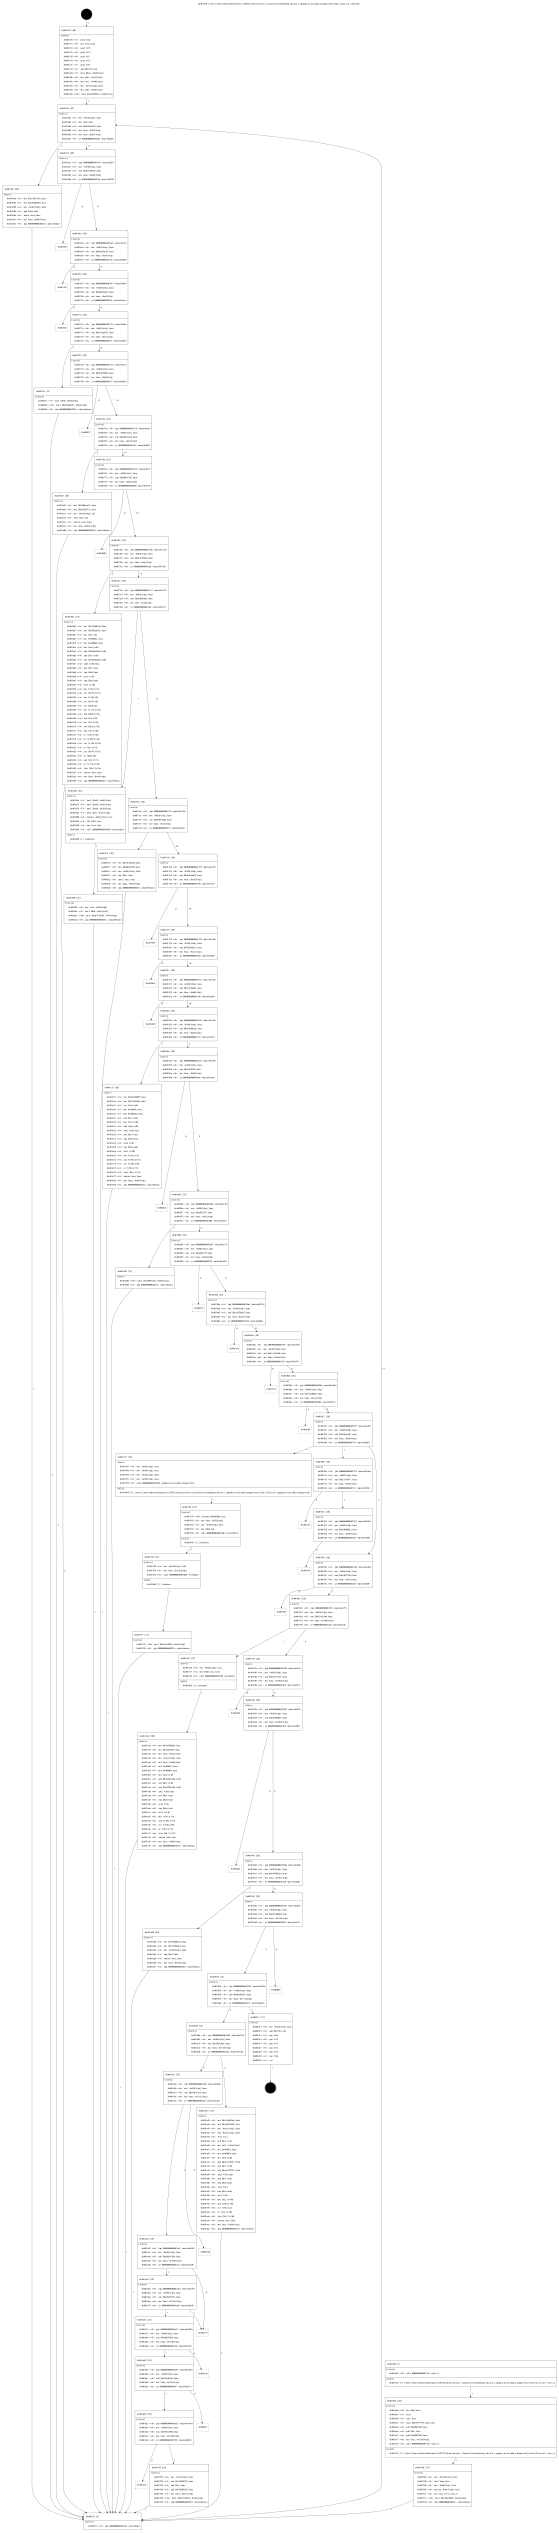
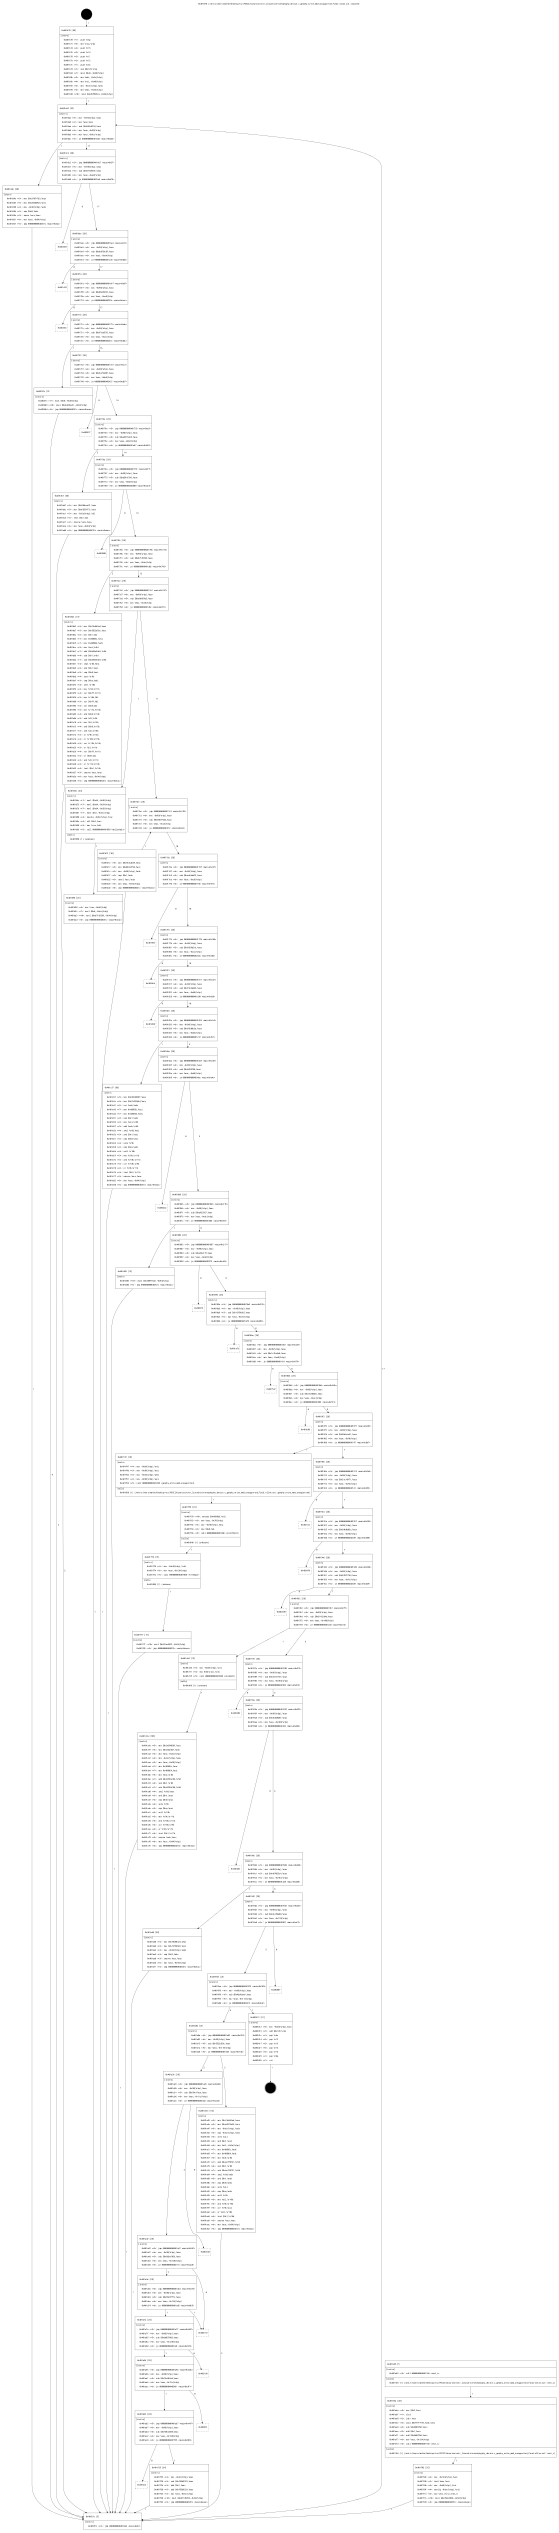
edge "0x4017be [28]" -> "0x401d12 [30]": reversed
edge "0x4018f2 [28]" -> "0x401946 [28]": now "0x40192a [28]" -> "0x401946 [28]"
